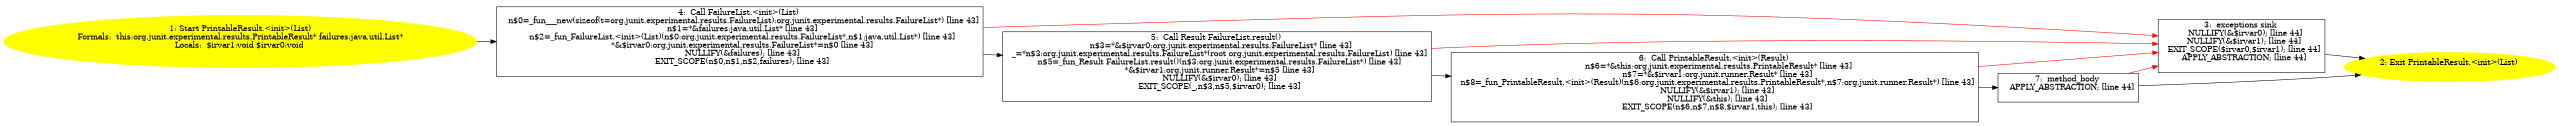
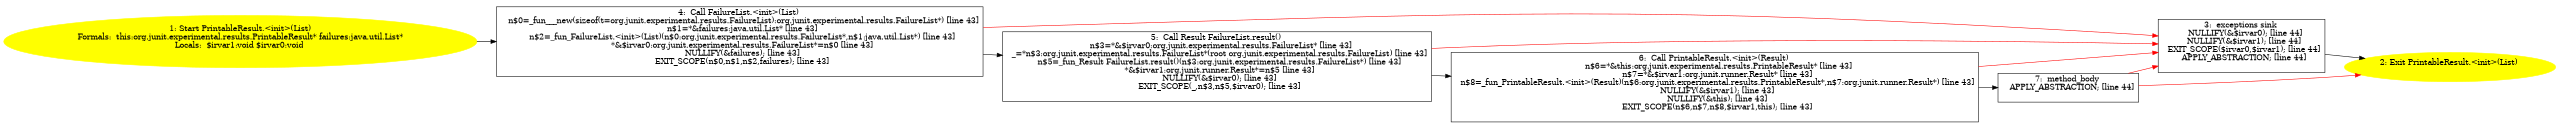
edge "7:  method_body APPLY_ABSTRACTION; [line 44]" -> "2: Exit PrintableResult.<init>(List)": color black -> red
